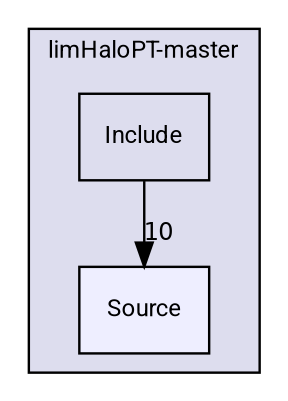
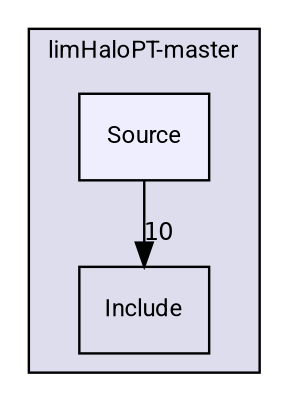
edge "Include" -> "Source": reversed
